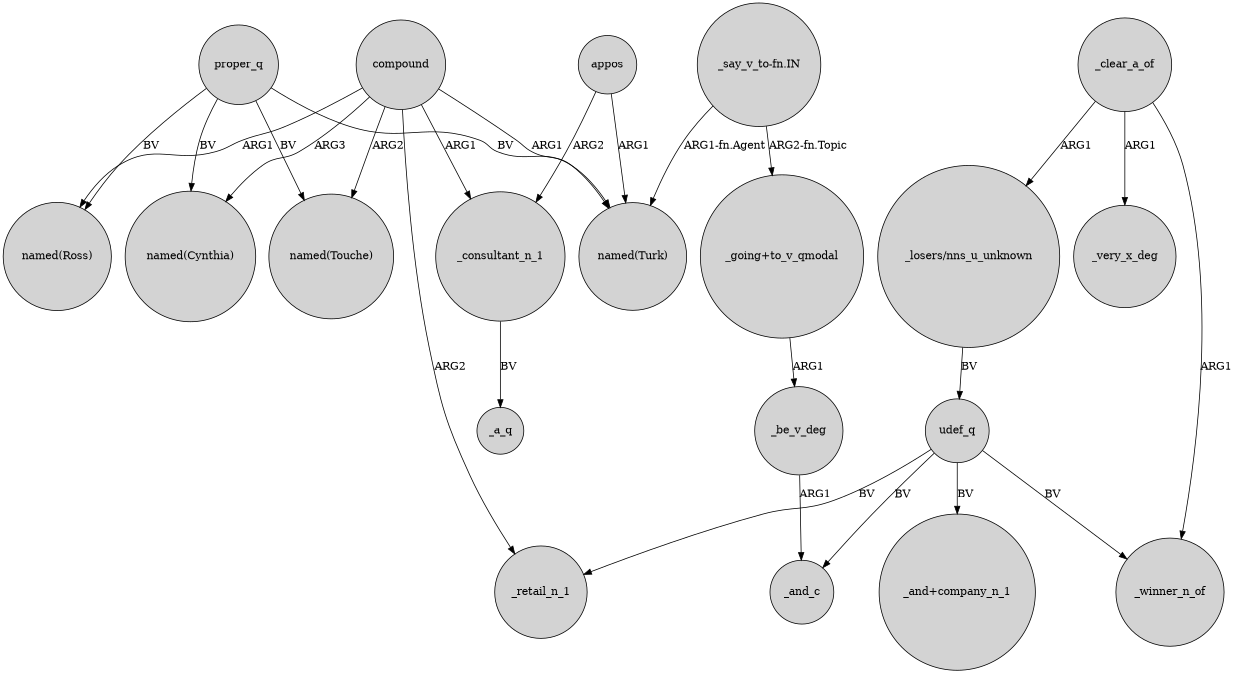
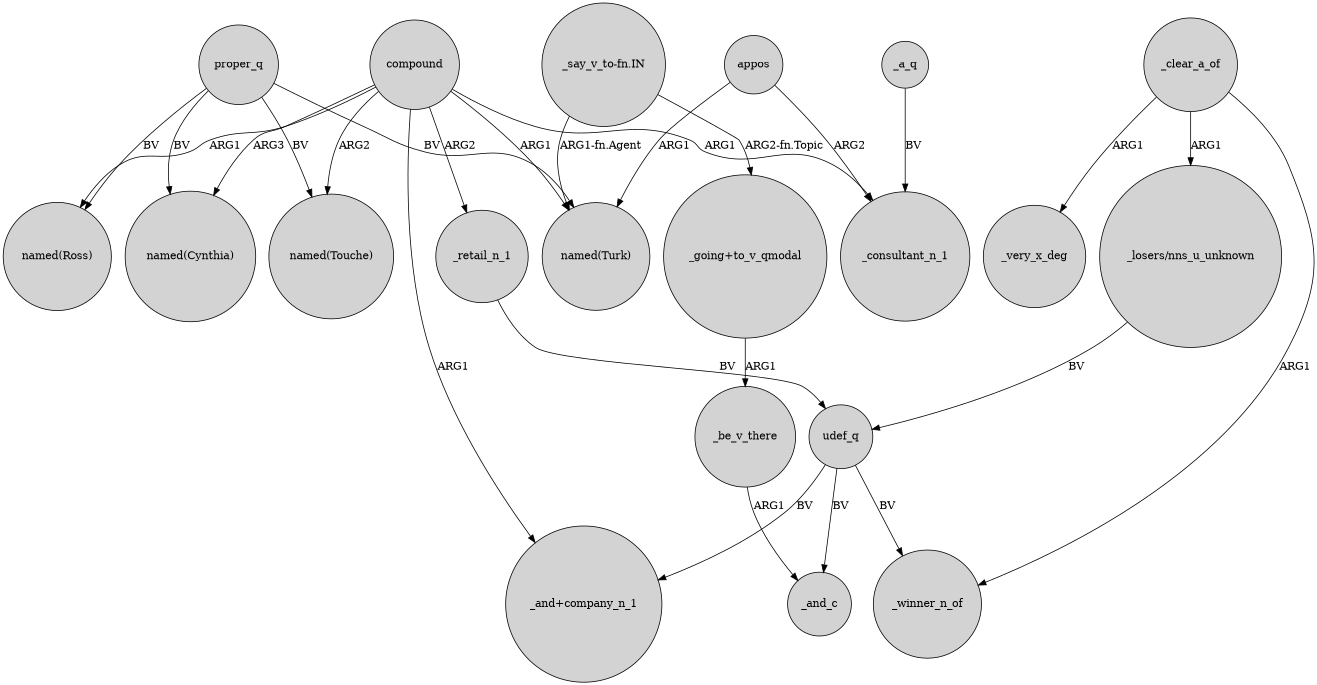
edge "compound" -> "_and+company_n_1": added, label "ARG1"
edge "_consultant_n_1" -> "_a_q": reversed
node "_be_v_deg": label "_be_v_deg" -> "_be_v_there"
edge "udef_q" -> "_retail_n_1": reversed
